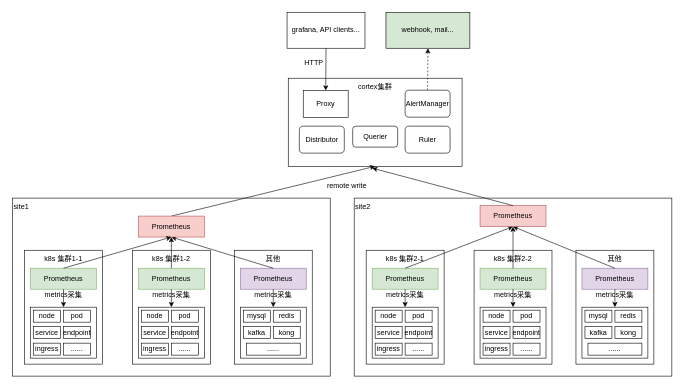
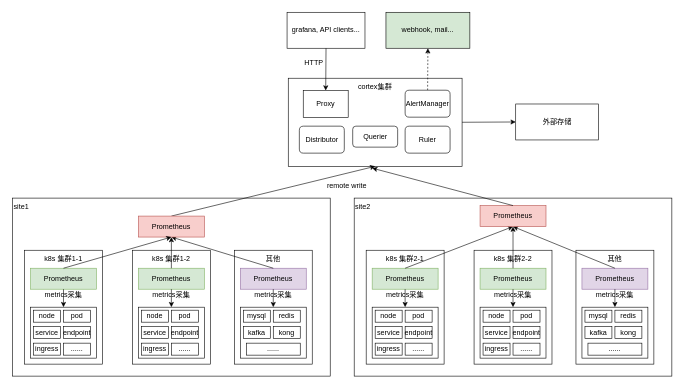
edge "cortex集群" -> "外部存储": added
node "外部存储": added
